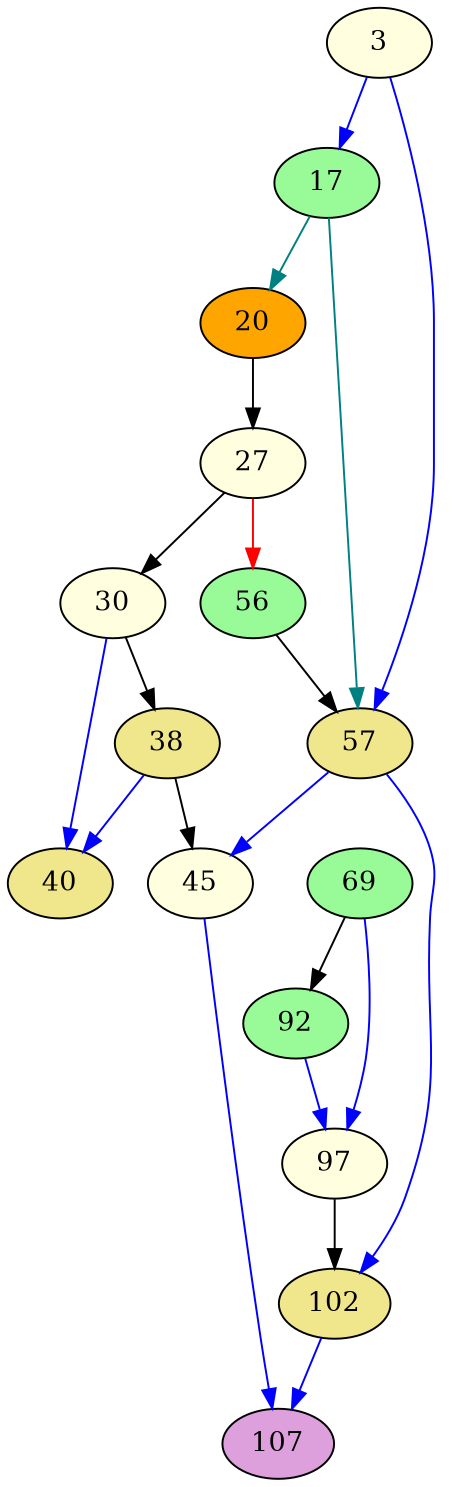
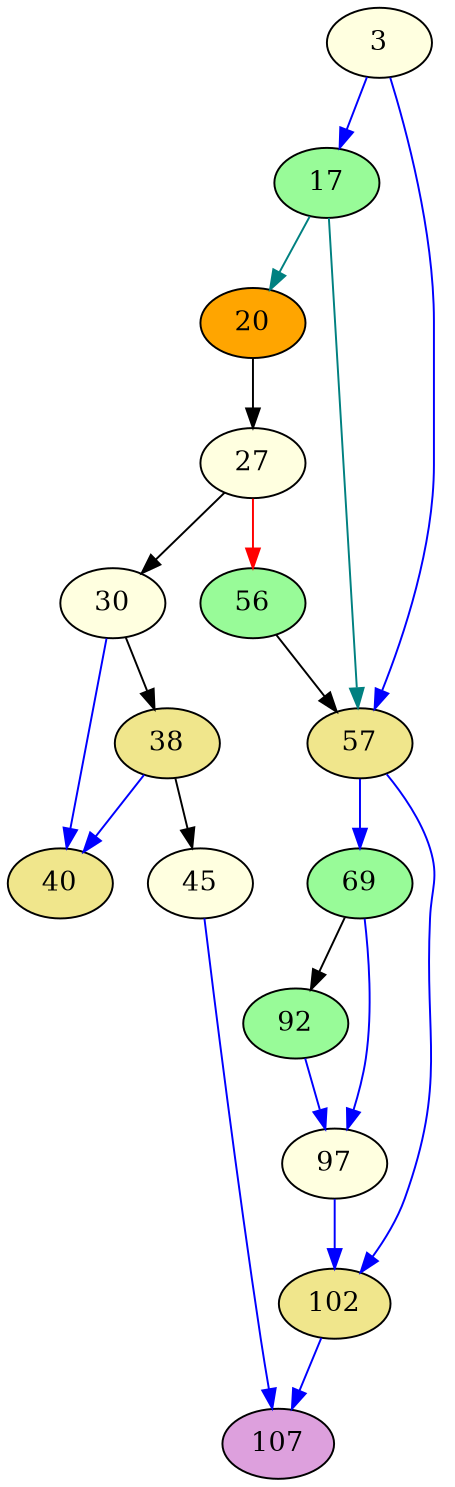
edge "57" -> "45": now "57" -> "69"
edge "97" -> "102": color black -> blue
